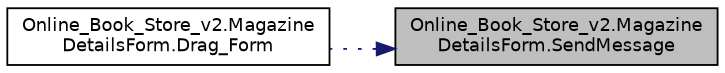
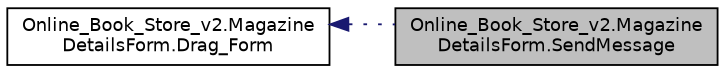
edge "Online_Book_Store_v2.Magazine DetailsForm.Drag_Form" -> "Online_Book_Store_v2.Magazine DetailsForm.SendMessage": reversed
